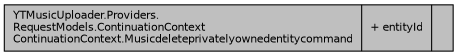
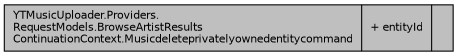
node "YTMusicUploader.Providers.": text "RequestModels.ContinuationContext" -> "RequestModels.BrowseArtistResults"
